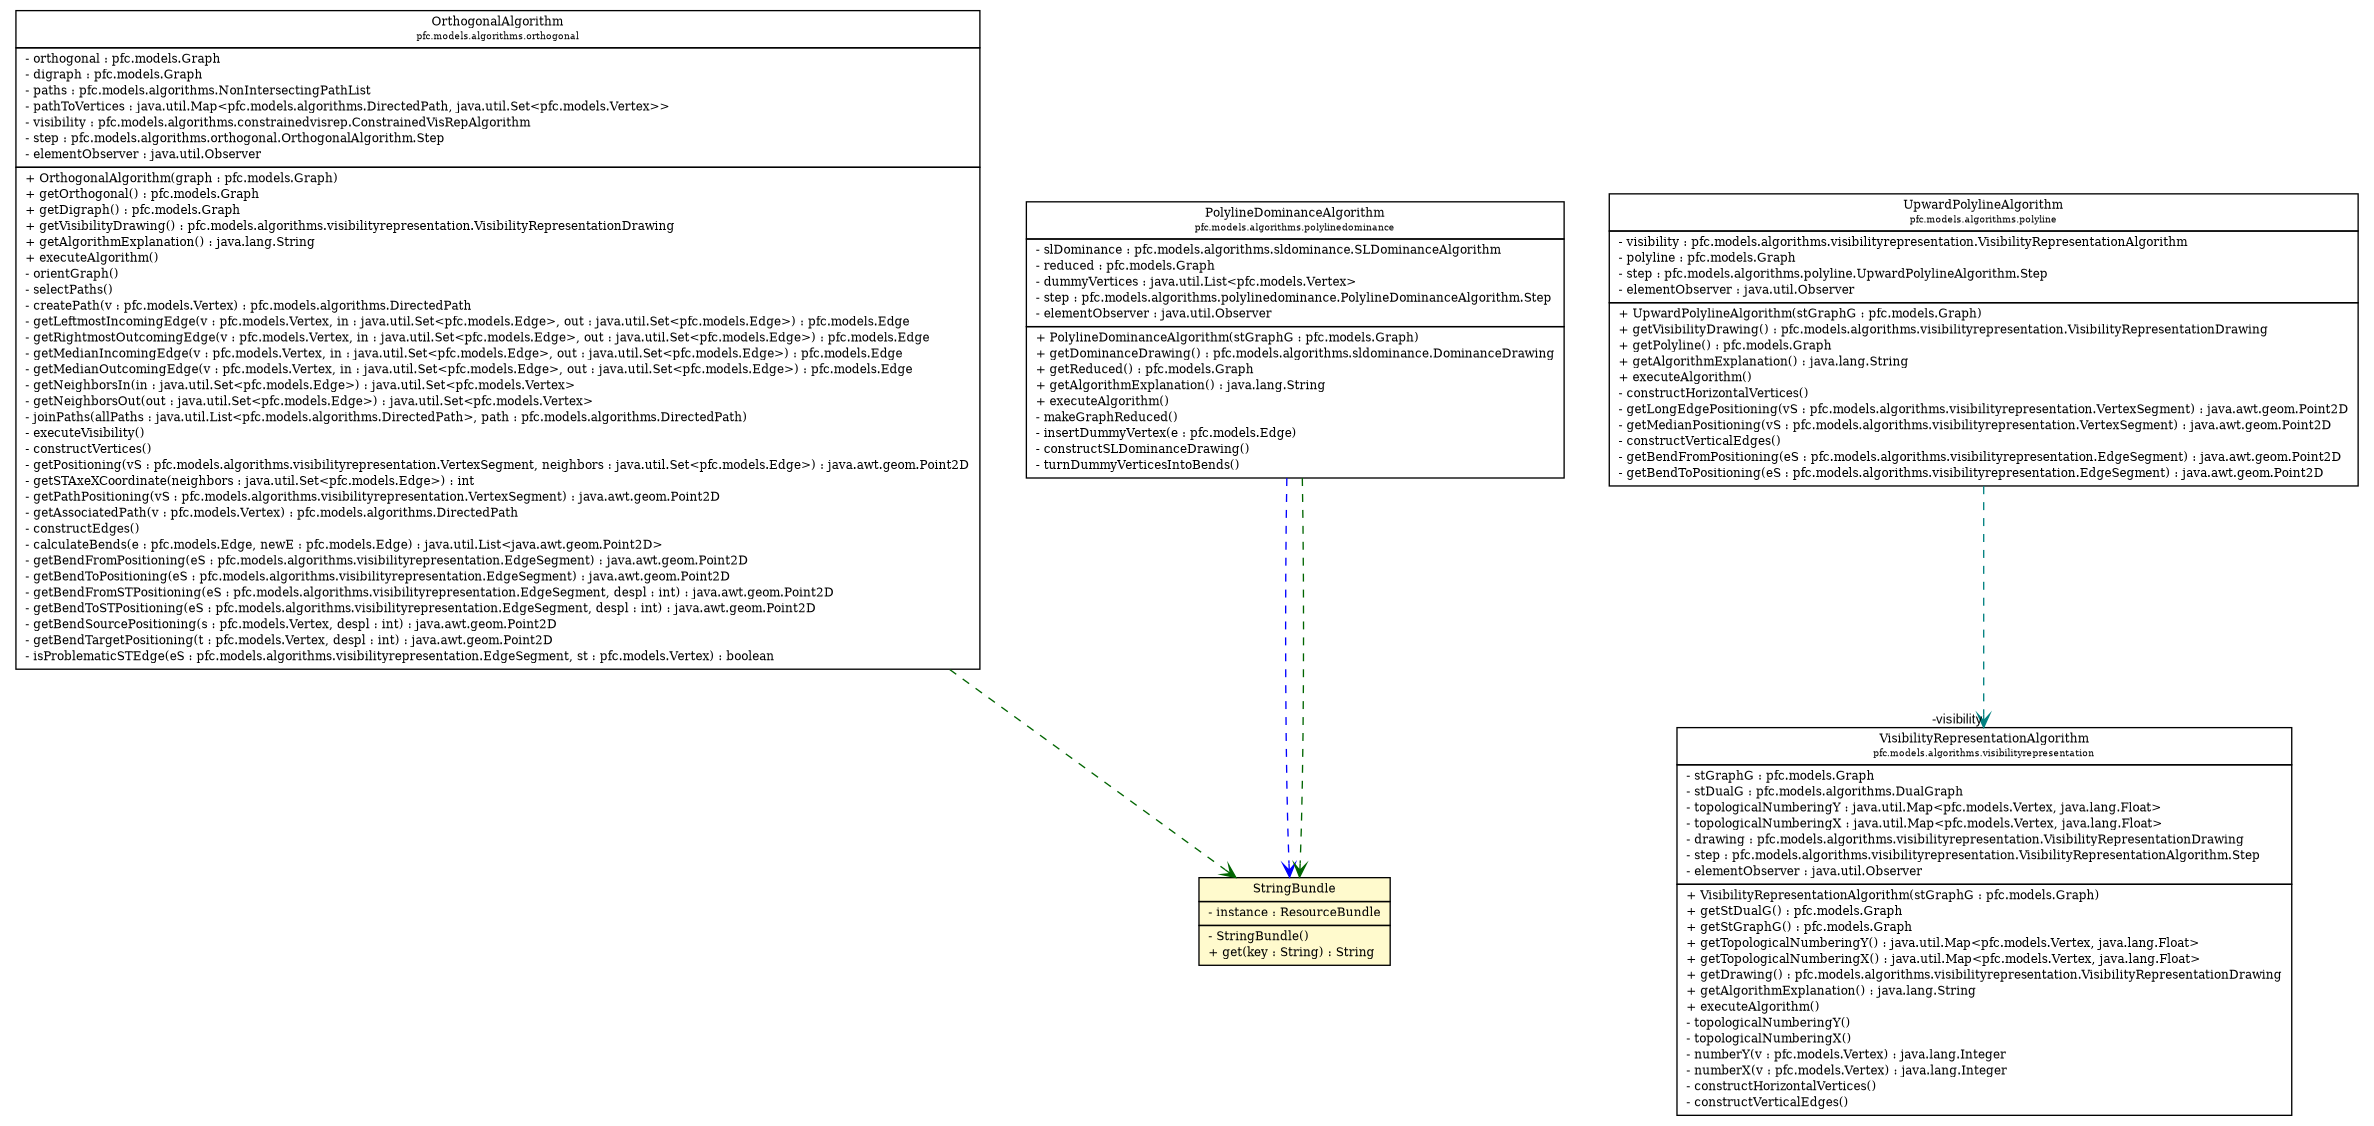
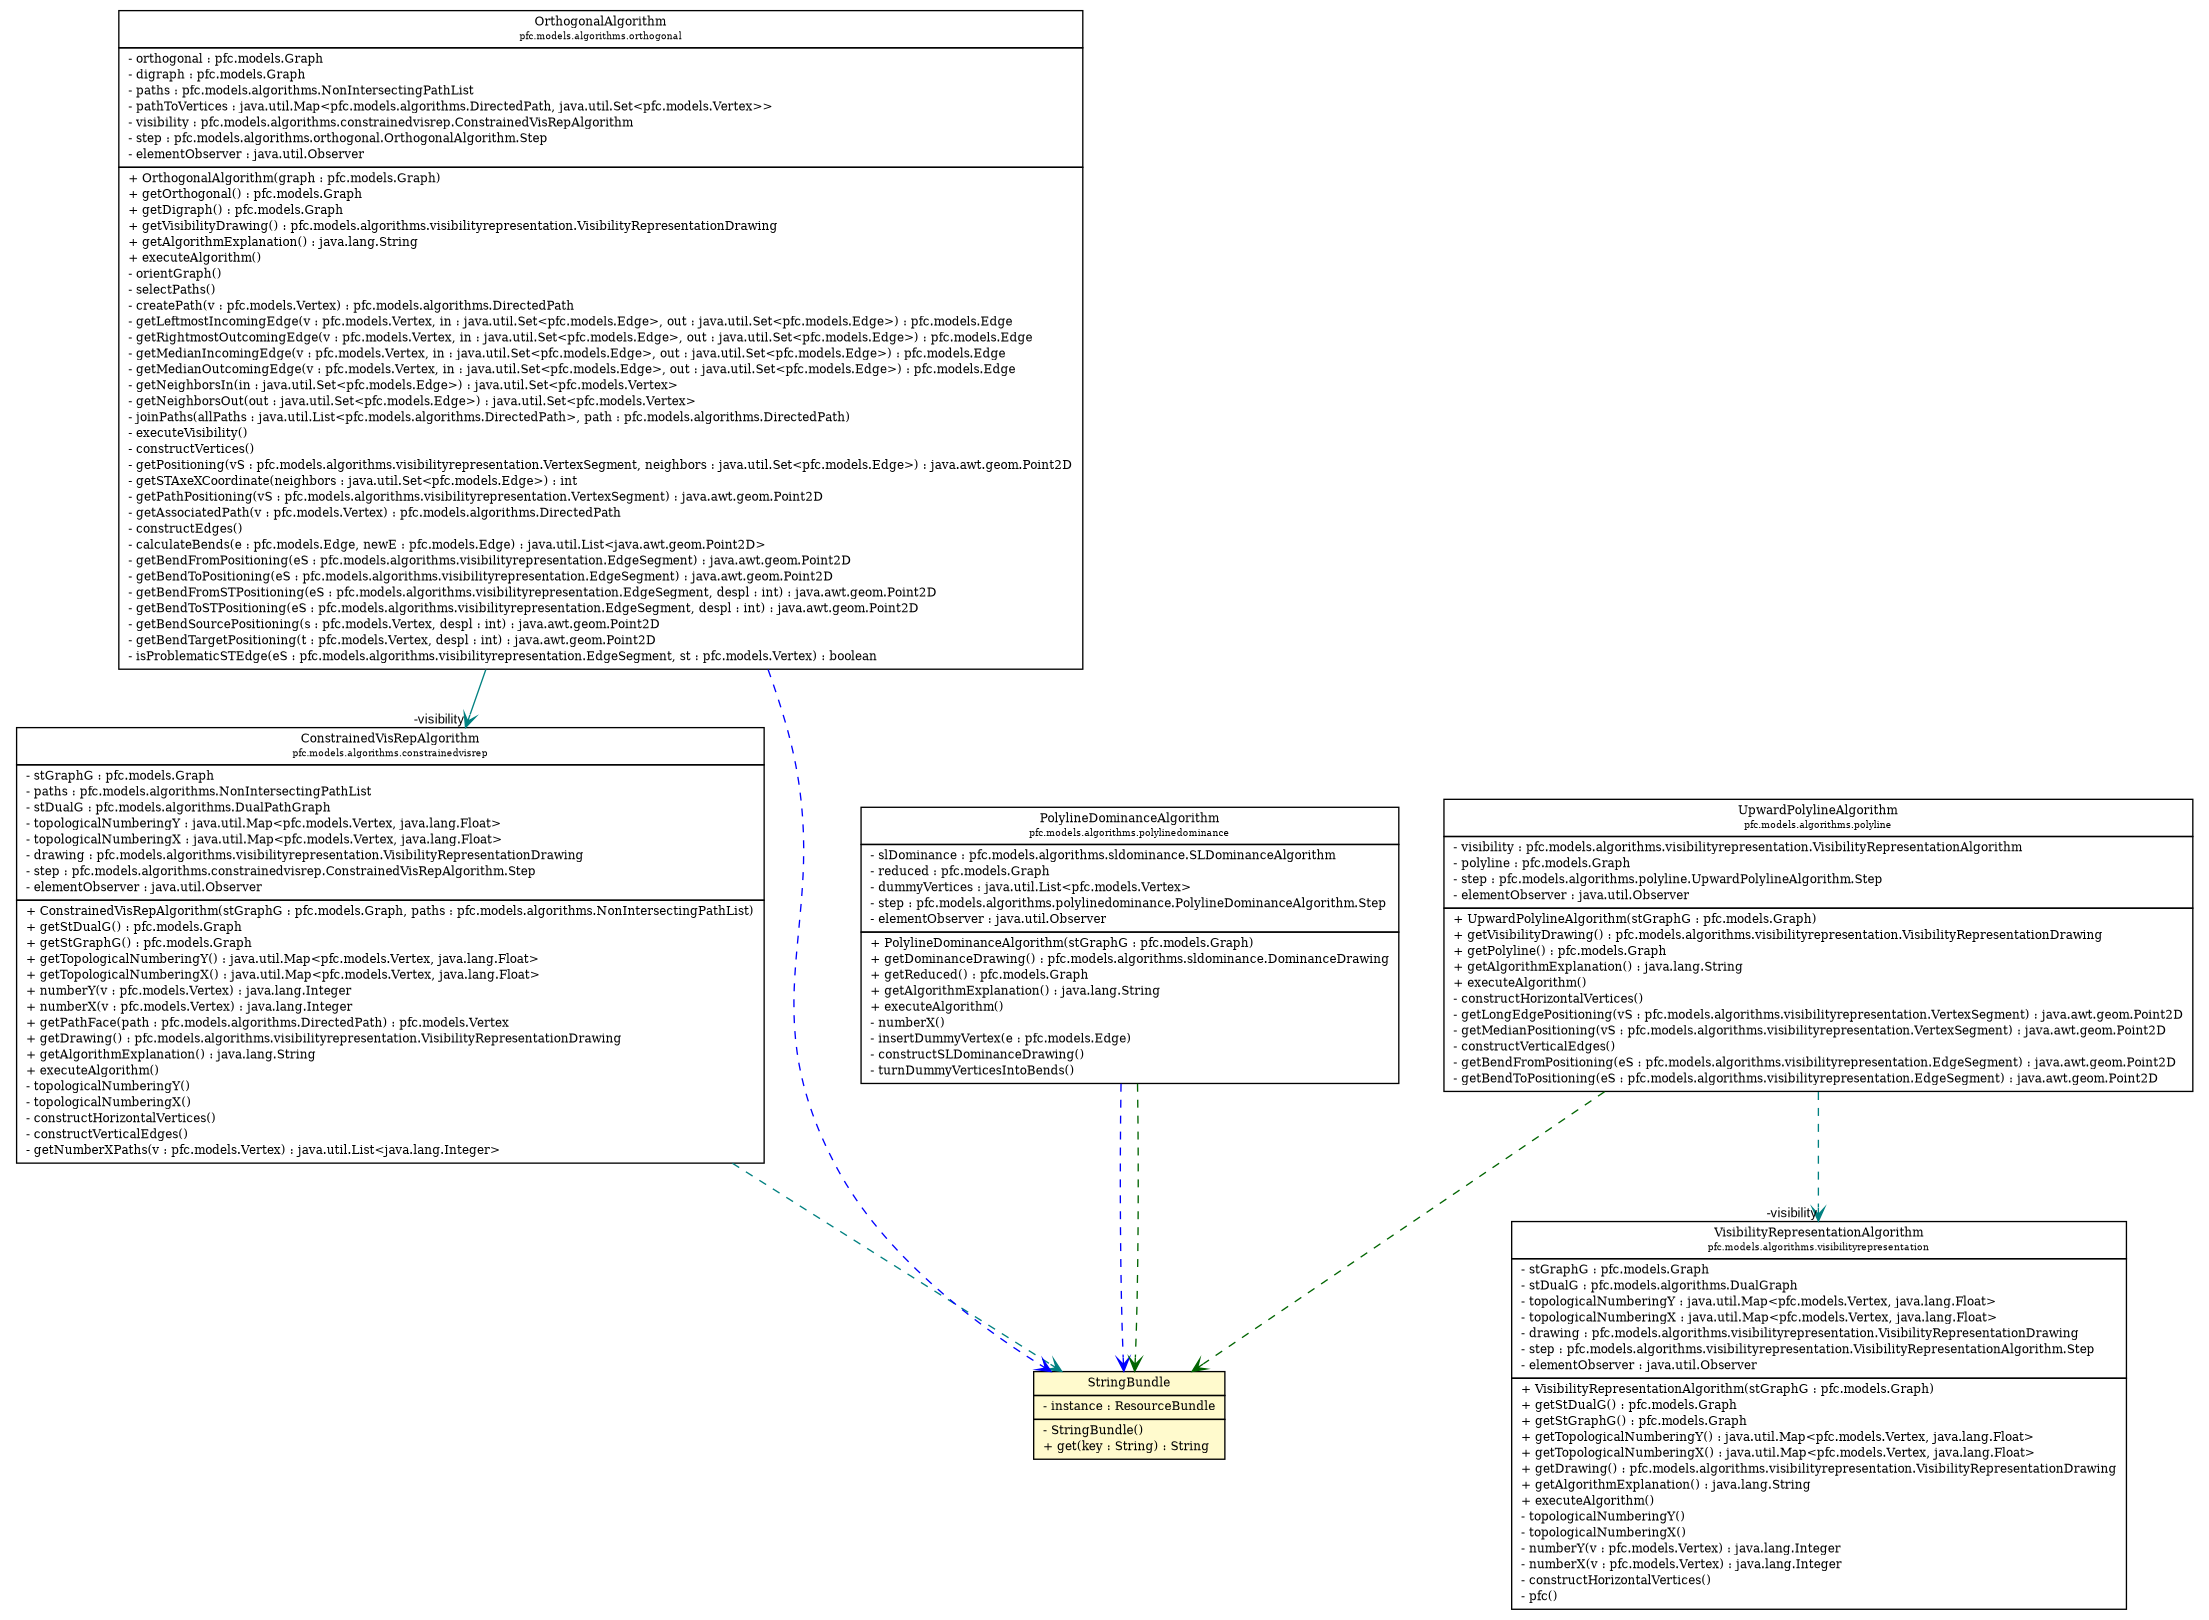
node "PolylineDominanceAlgorithm": text "- makeGraphReduced()" -> "- numberX()"
edge "OrthogonalAlgorithm" -> "StringBundle": color darkgreen -> blue
node "ConstrainedVisRepAlgorithm": added
node "VisibilityRepresentationAlgorithm": text "- constructVerticalEdges()" -> "- pfc()"
edge "UpwardPolylineAlgorithm" -> "StringBundle": added
